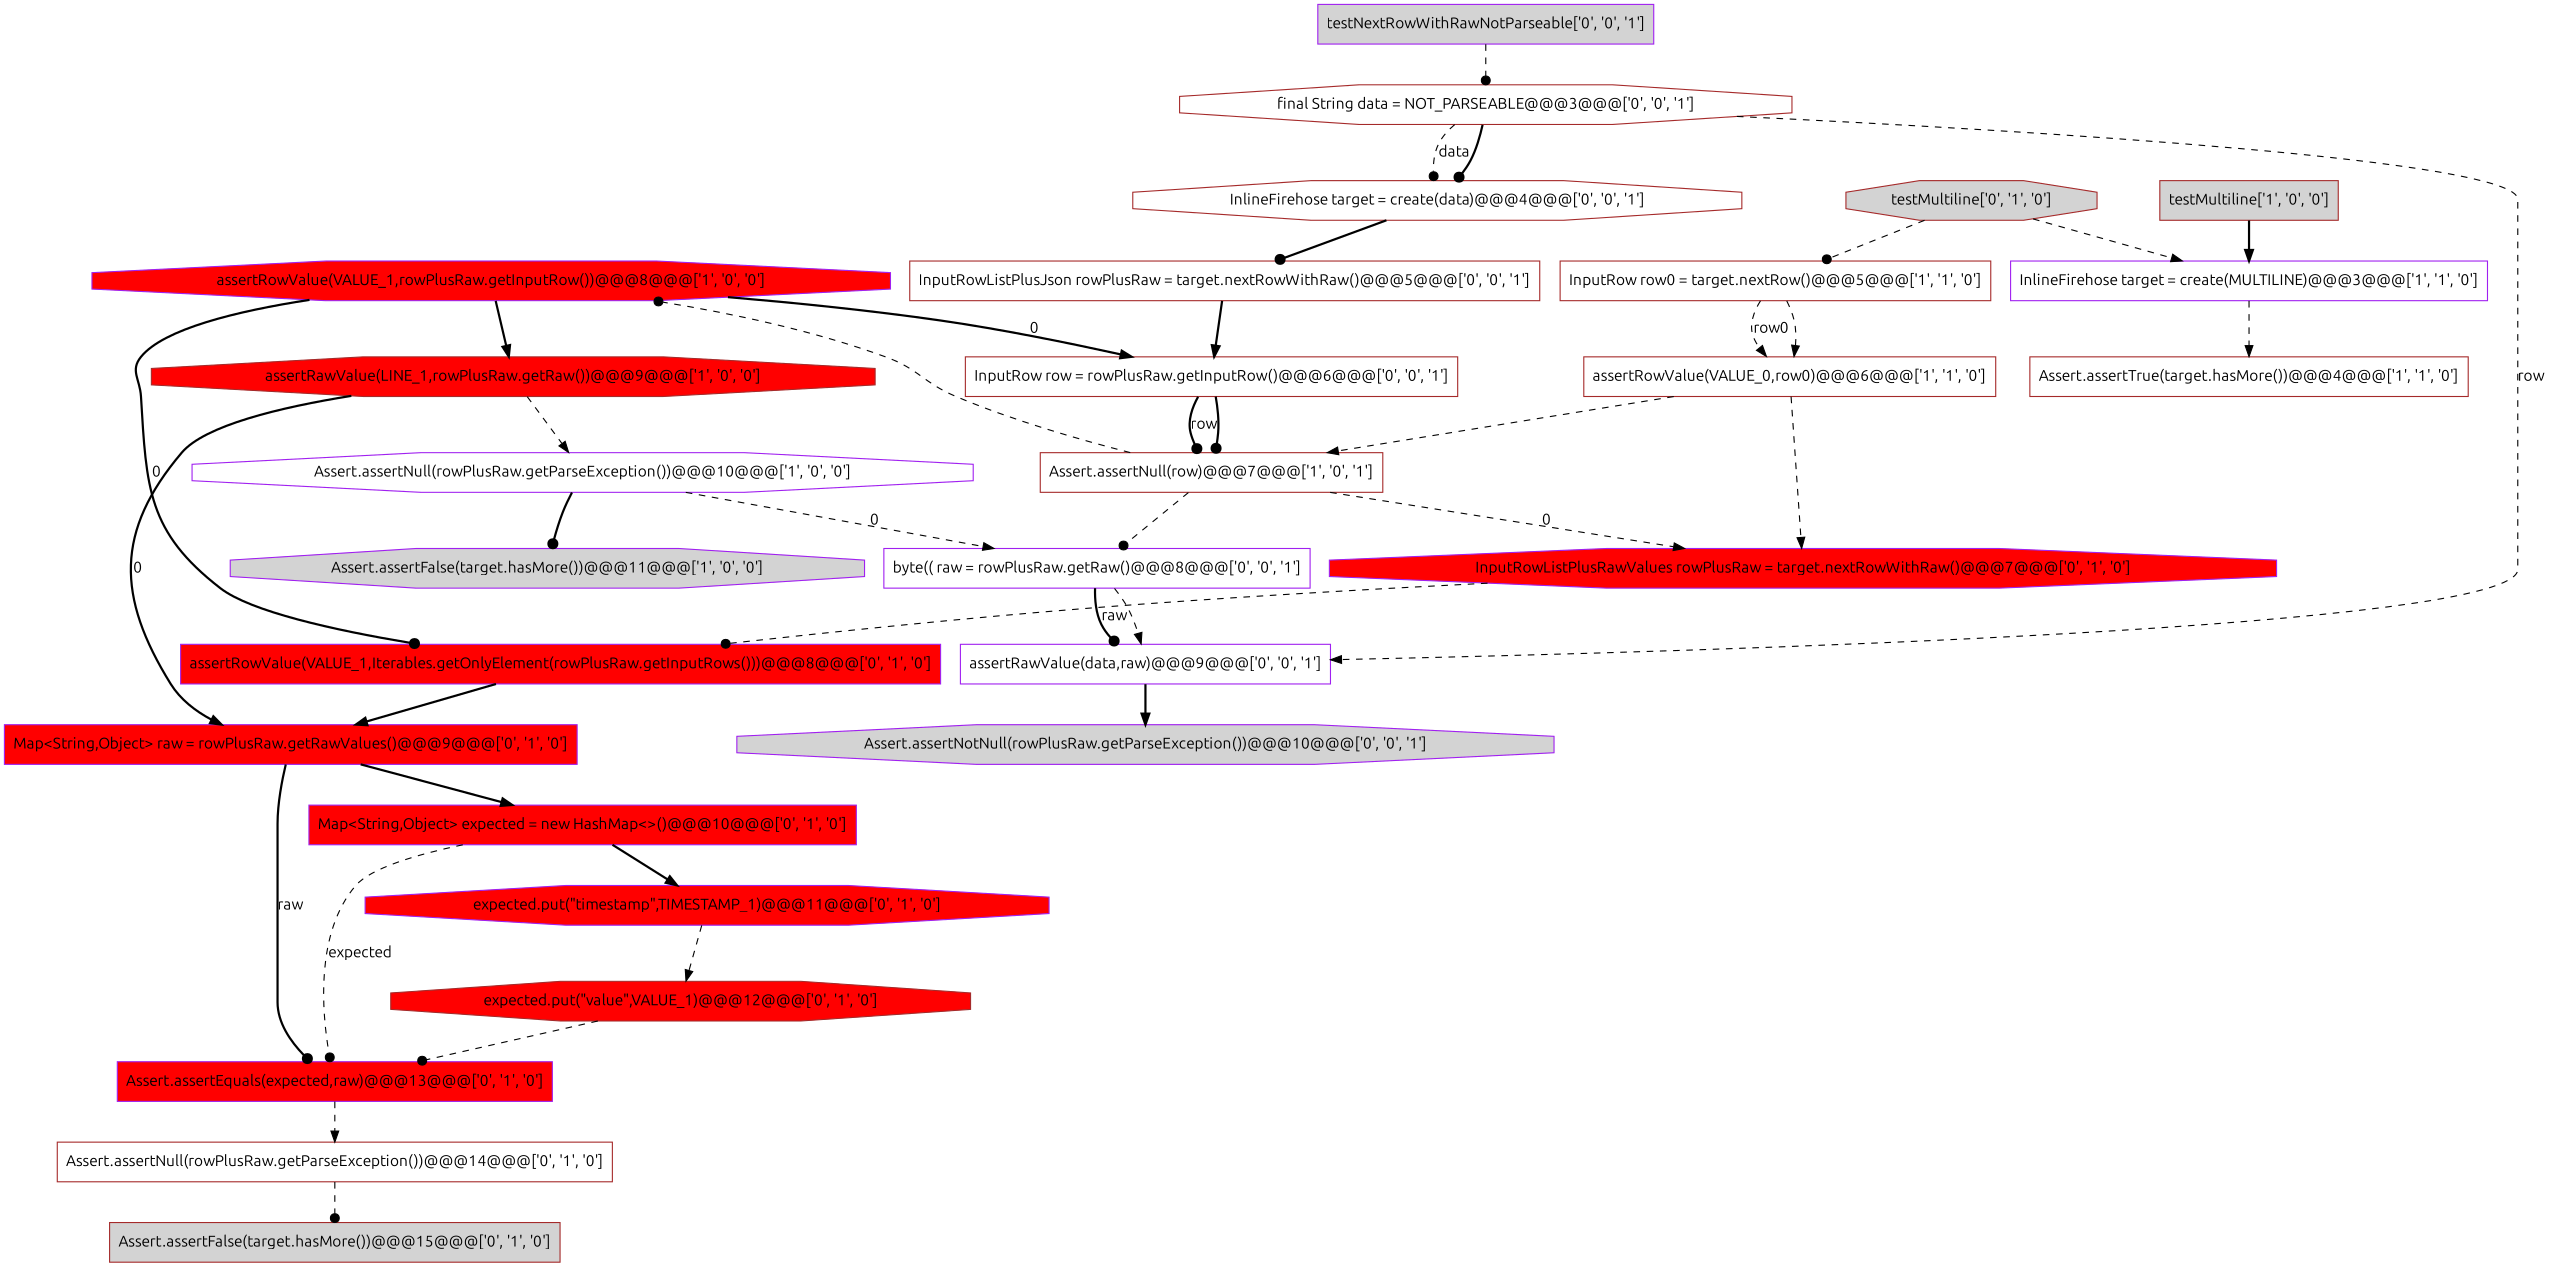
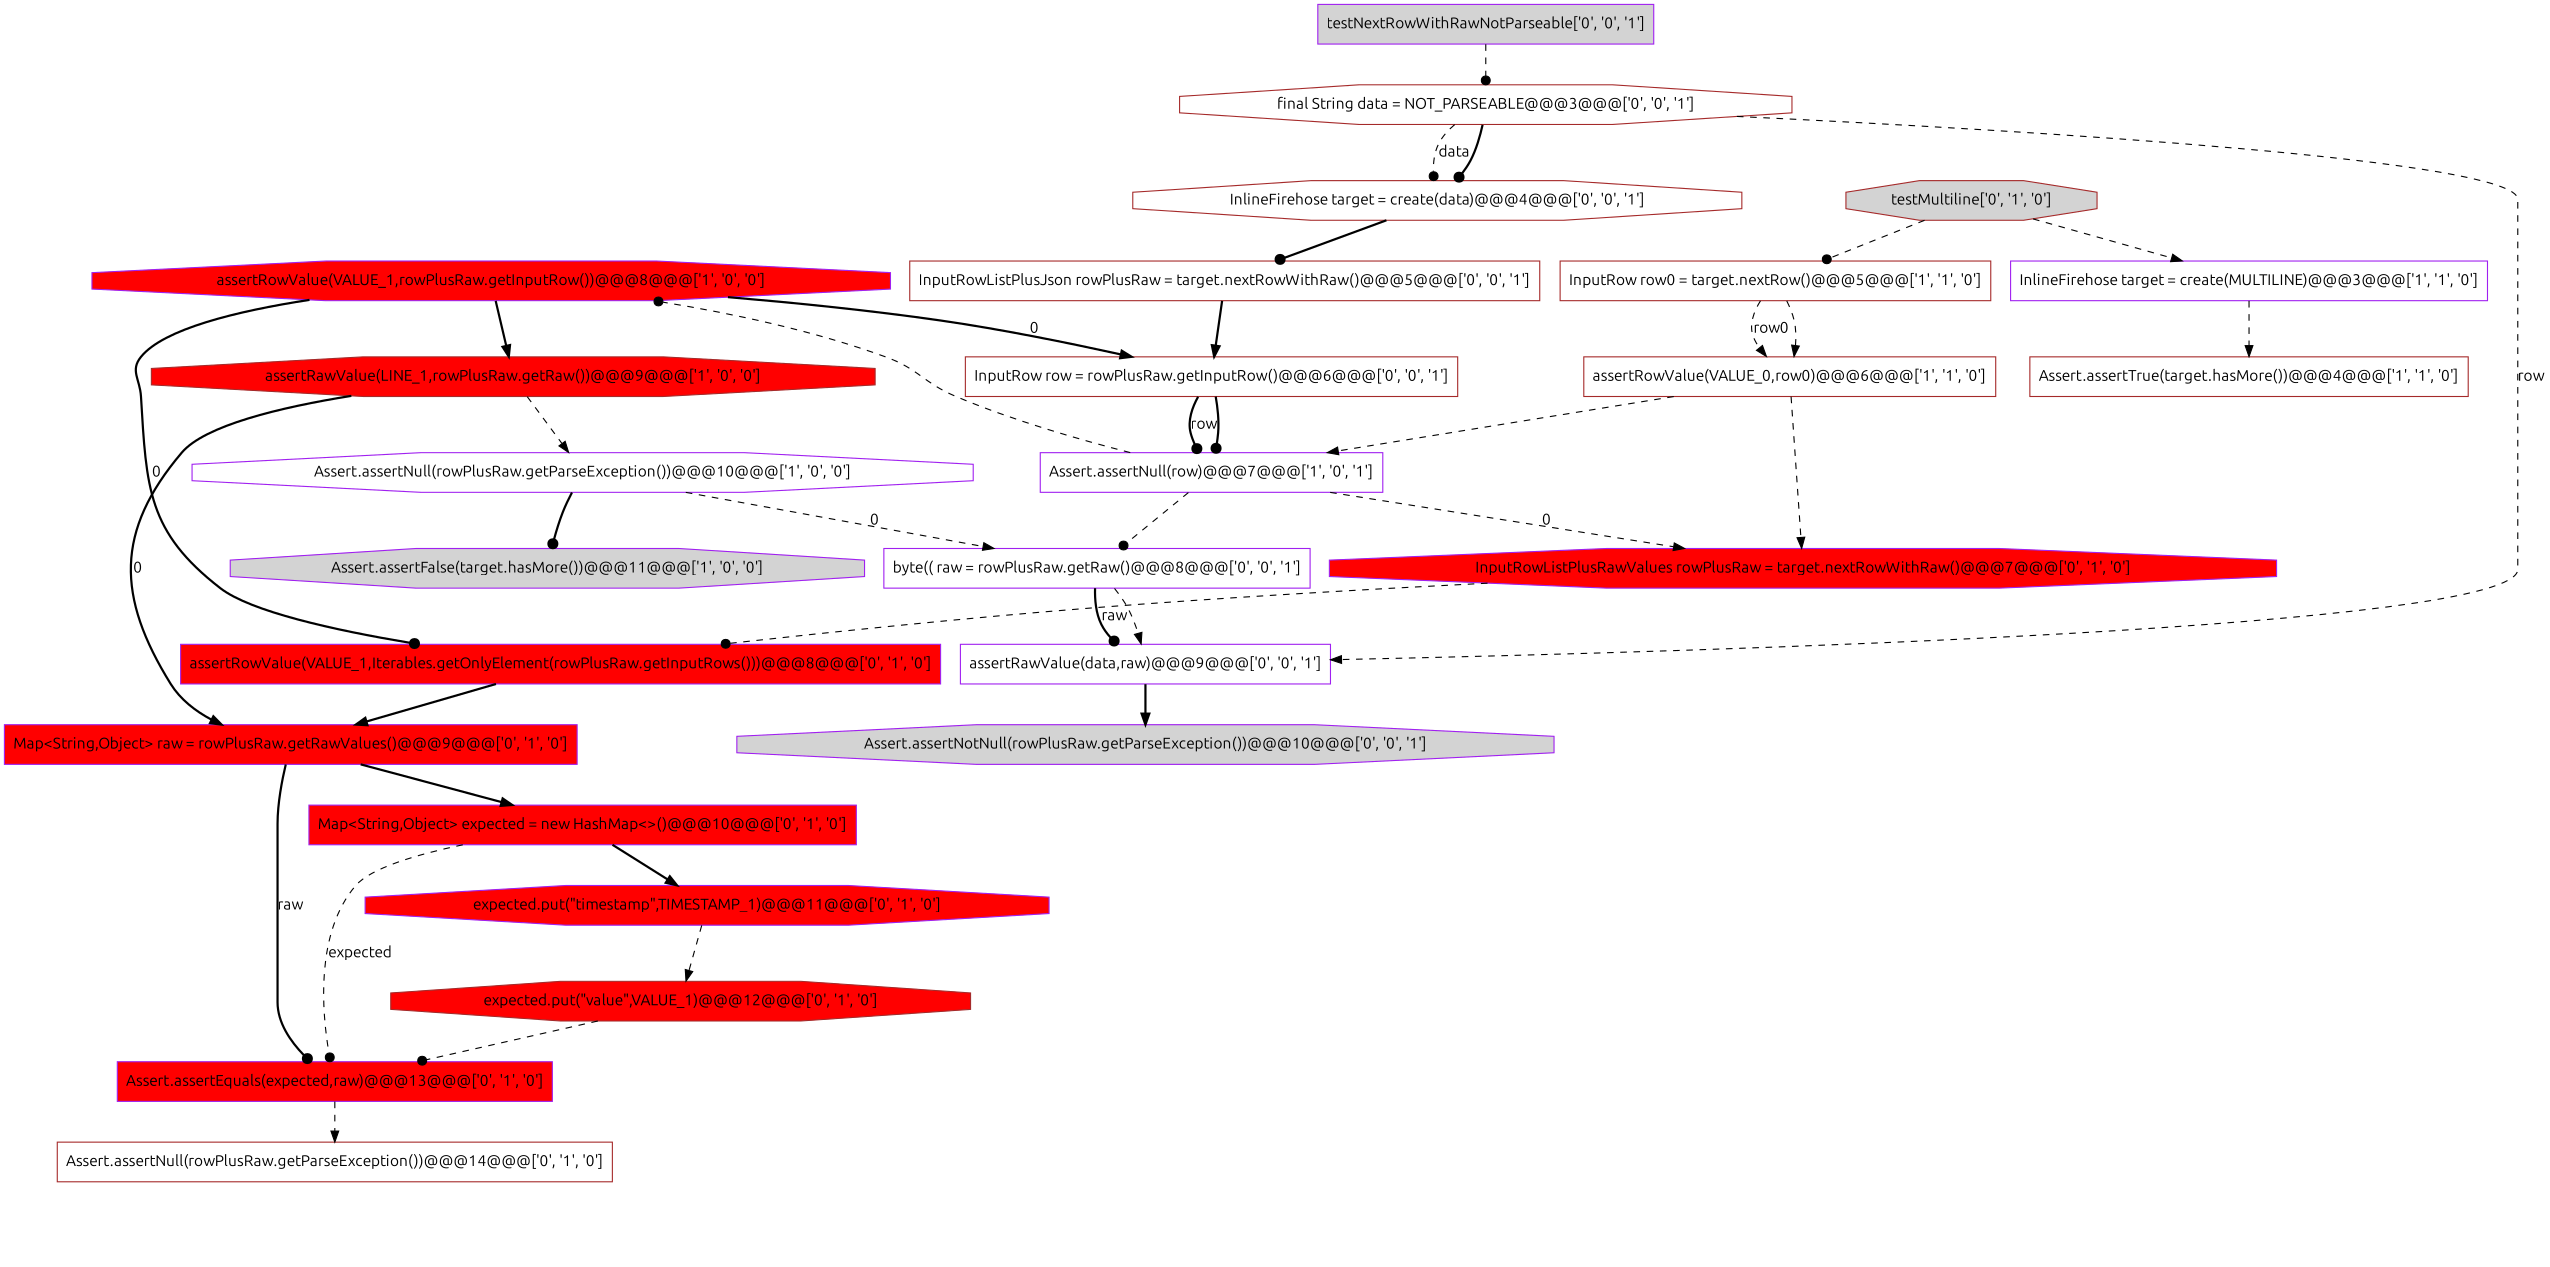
node "testMultiline['1', '0', '0']": removed
node "Assert.assertNull(row)@@@7@@@['1', '0', '1']": color brown -> purple
node "Assert.assertFalse(target.hasMore())@@@15@@@['0', '1', '0']": removed
